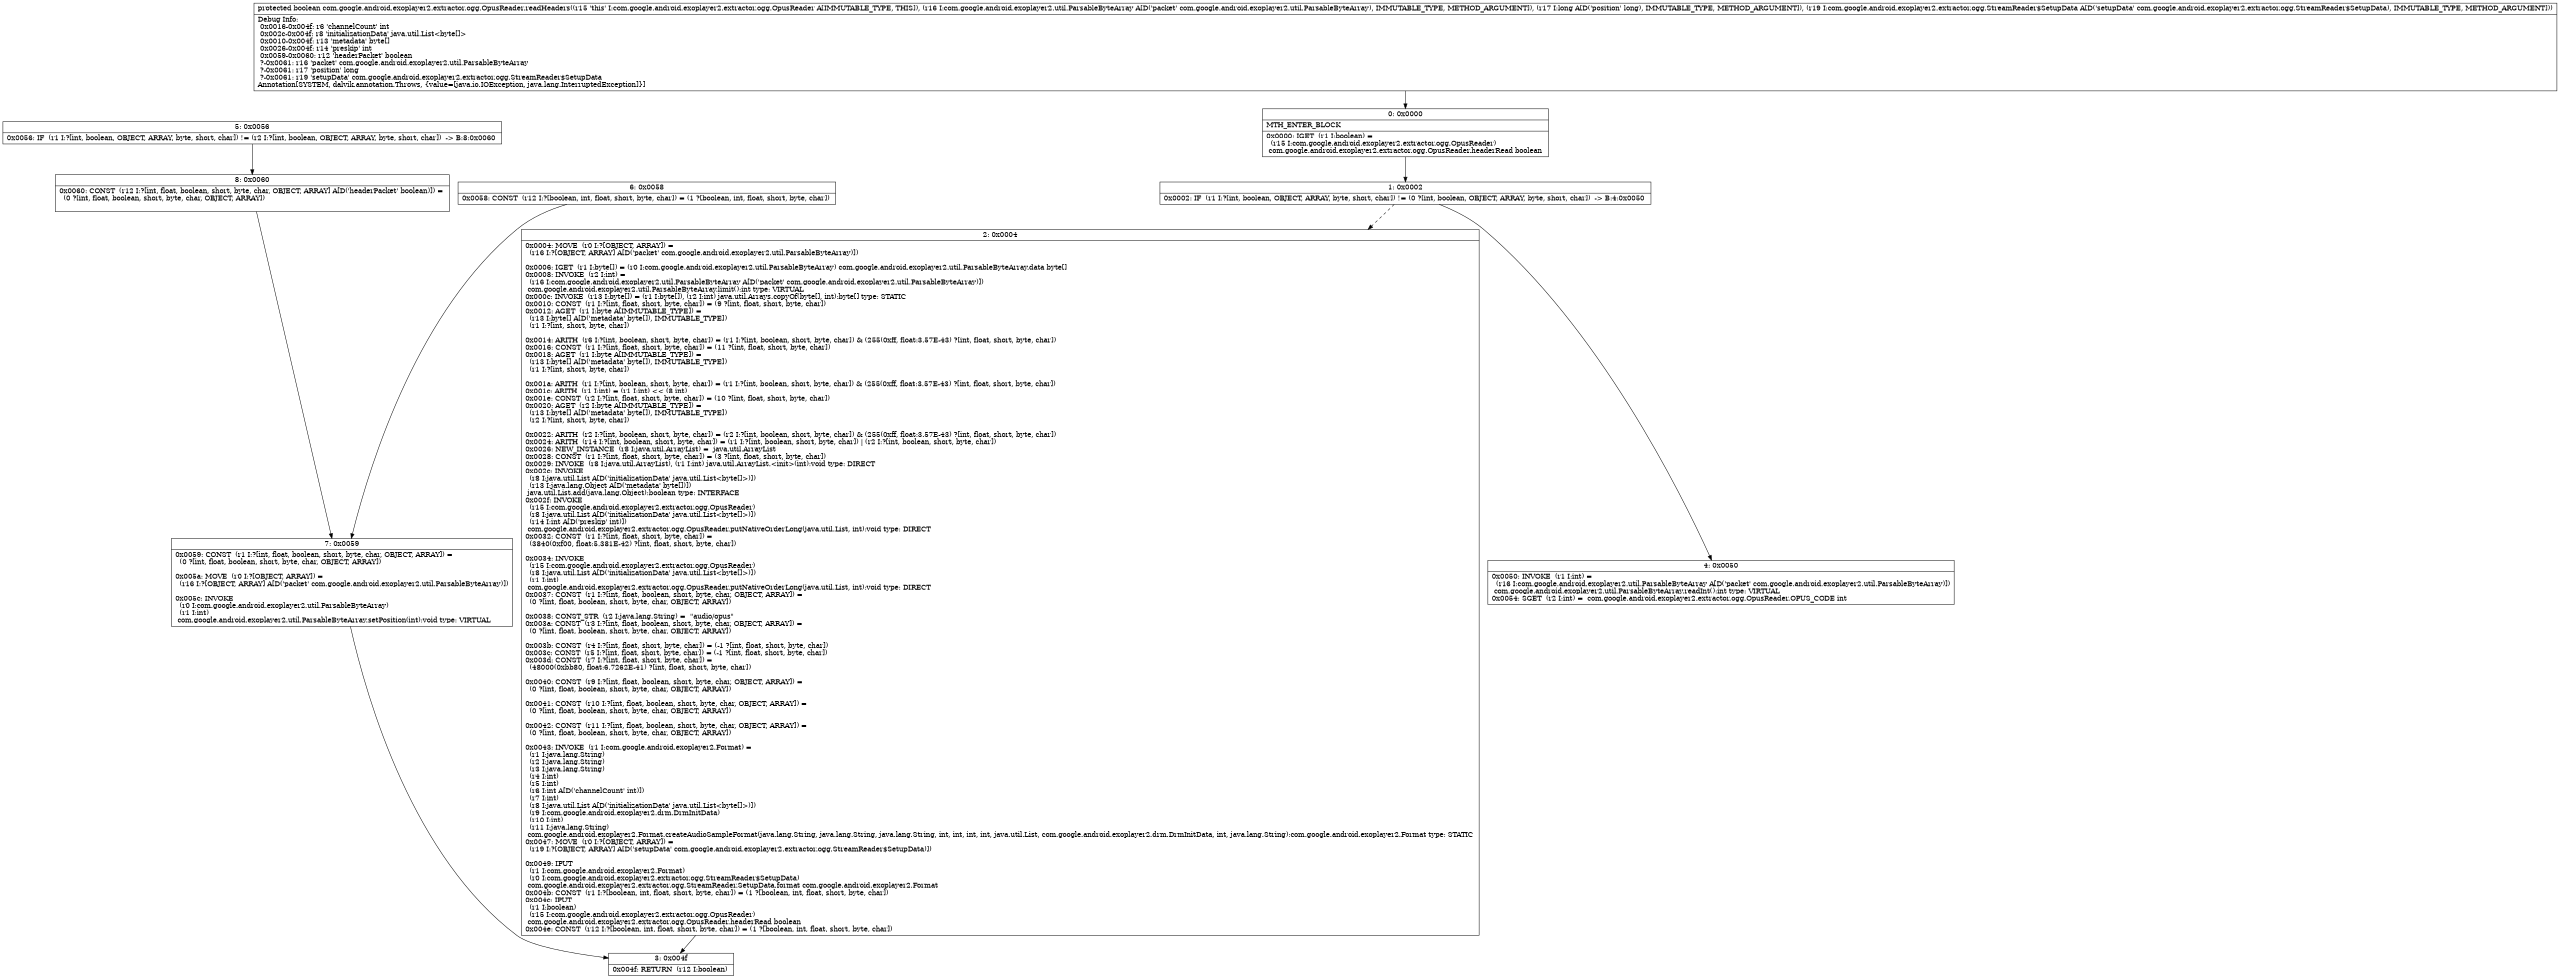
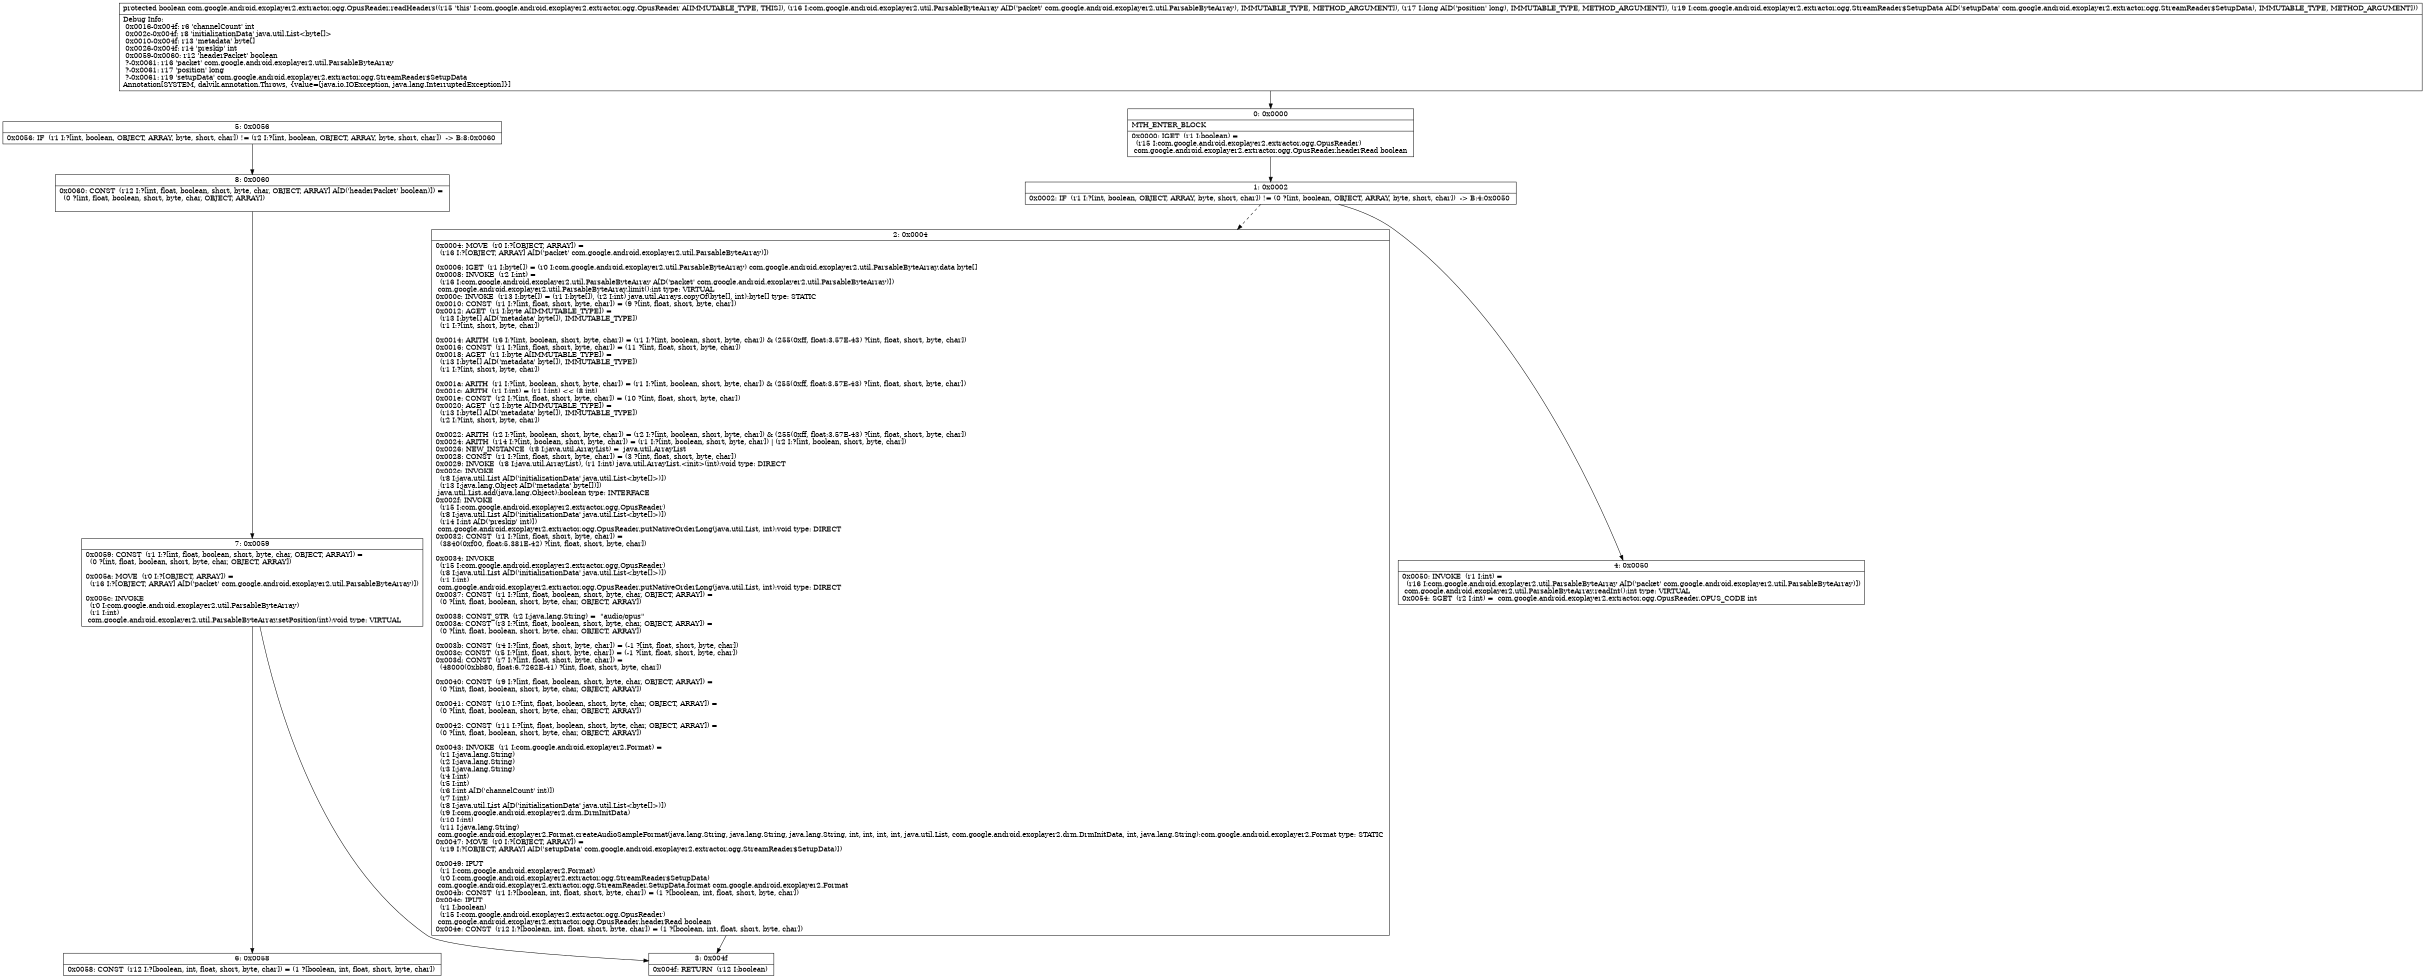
edge "6: 0x0058" -> "7: 0x0059": reversed
